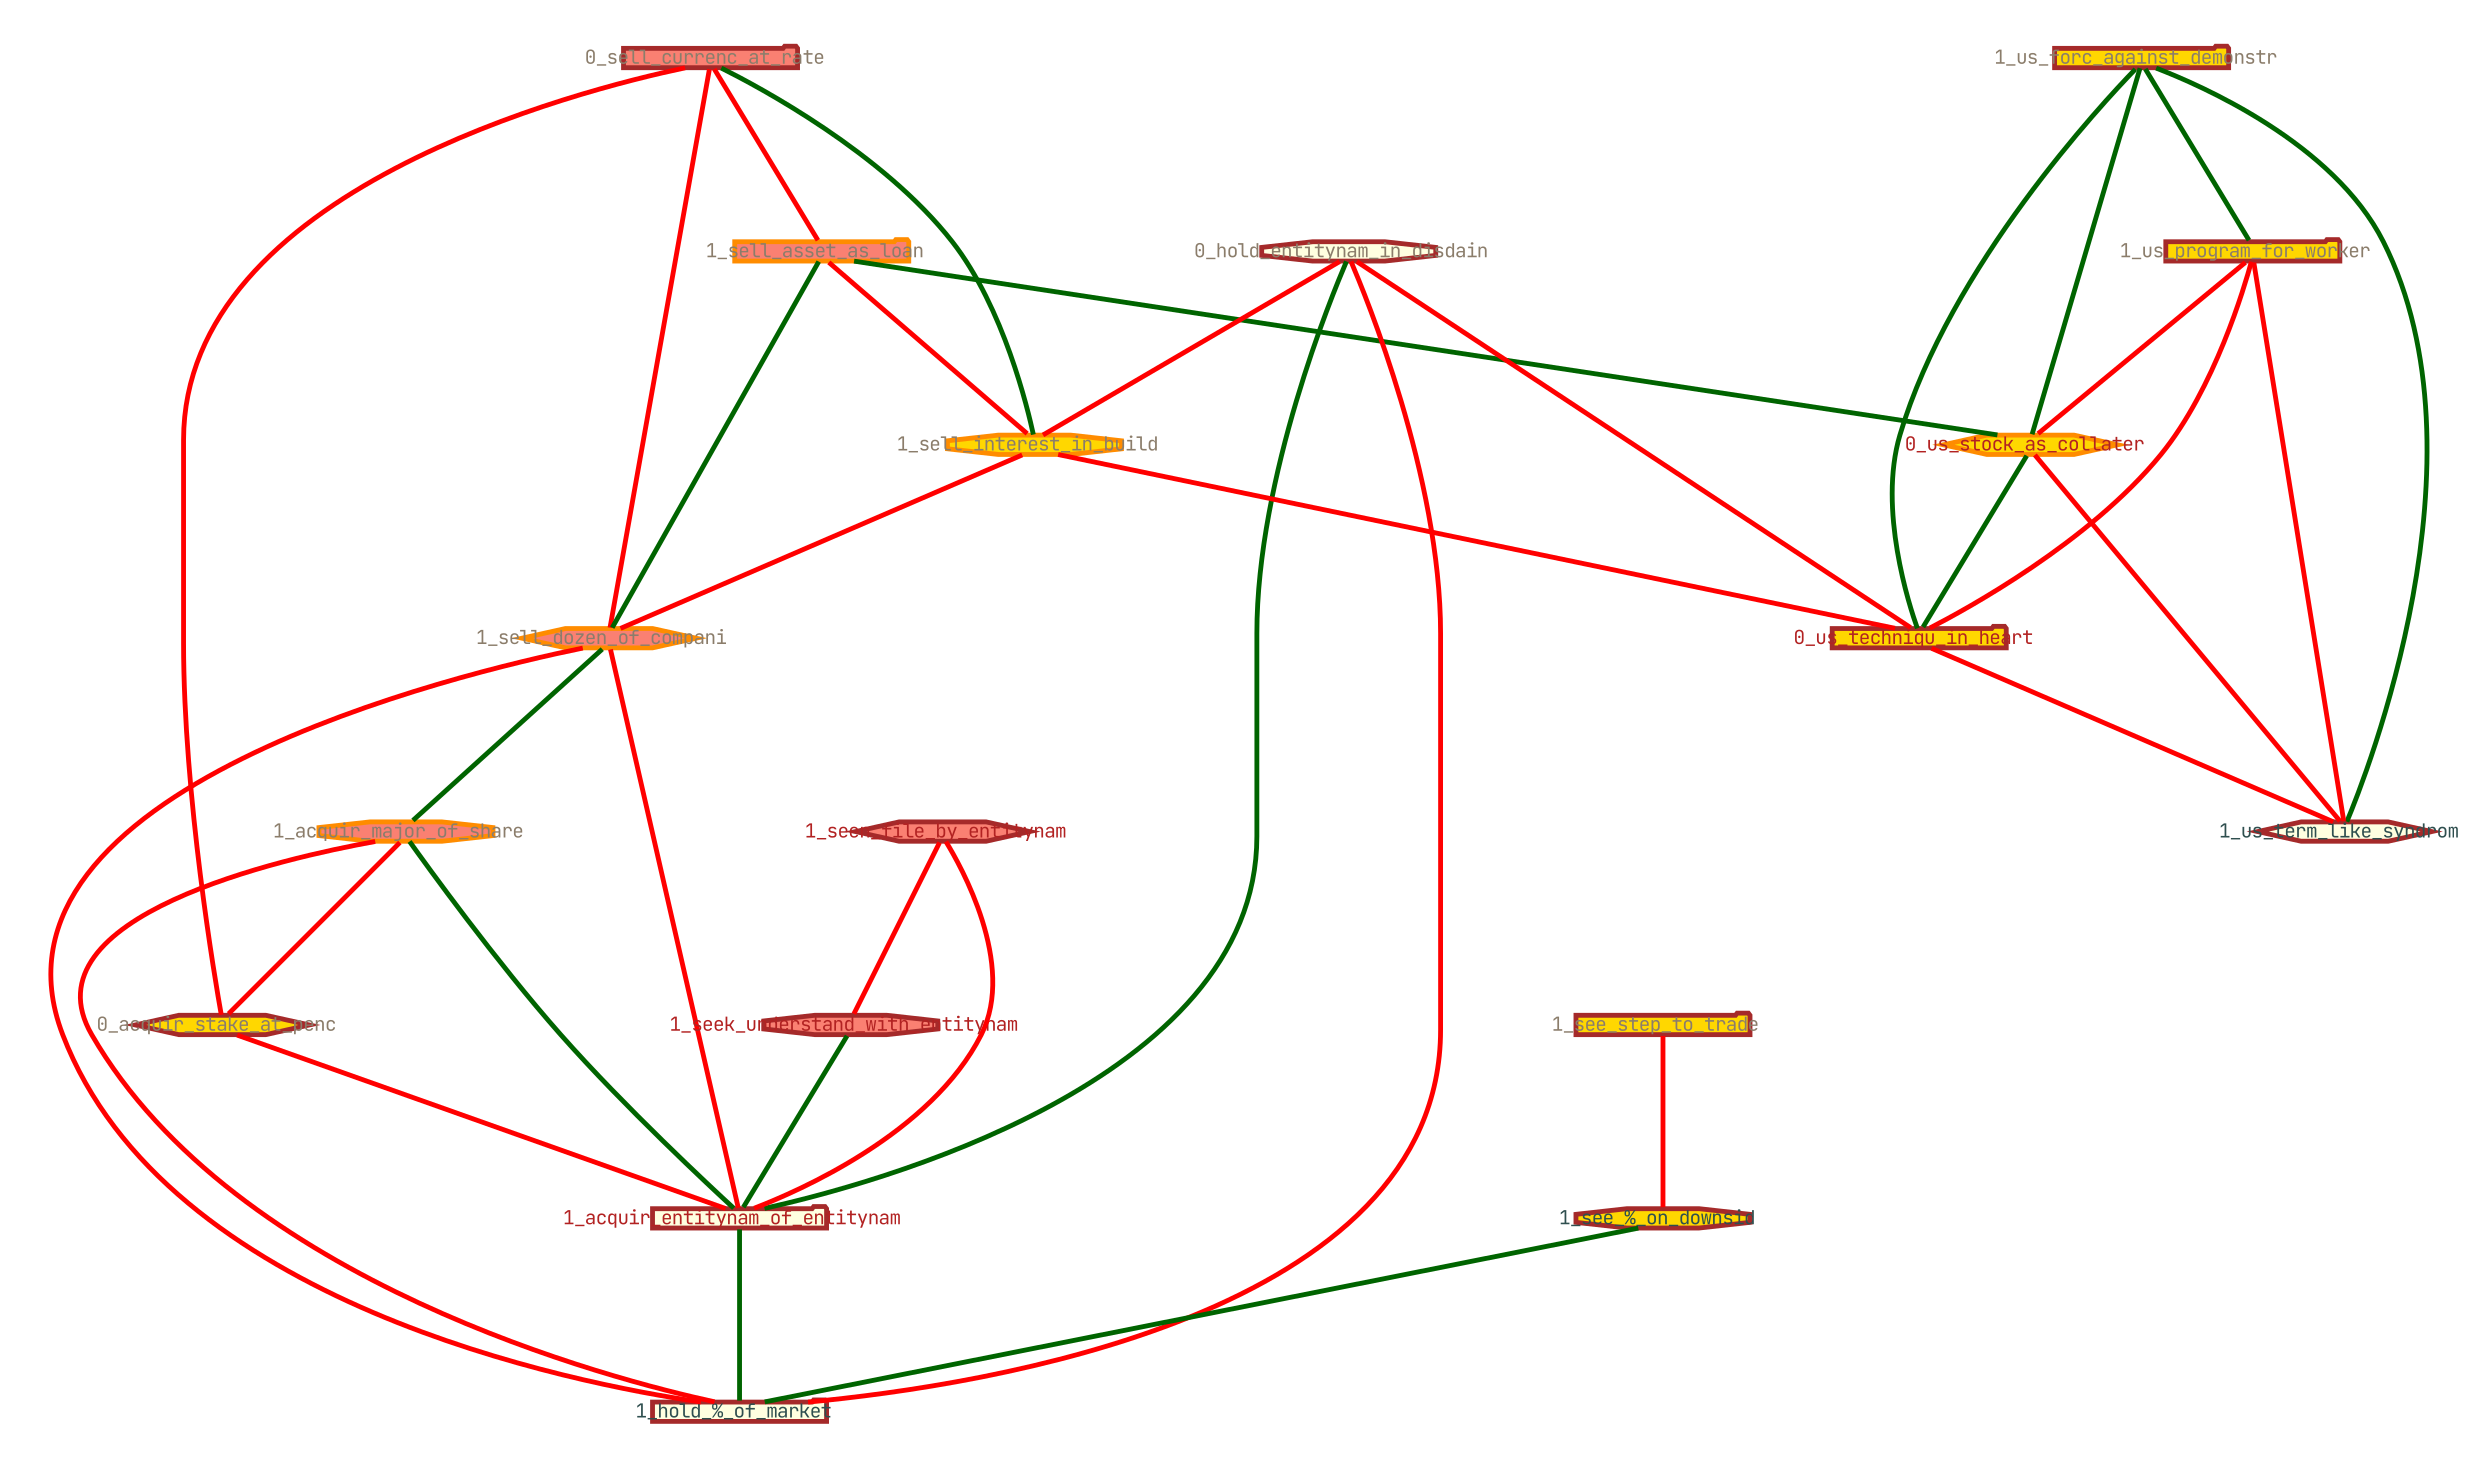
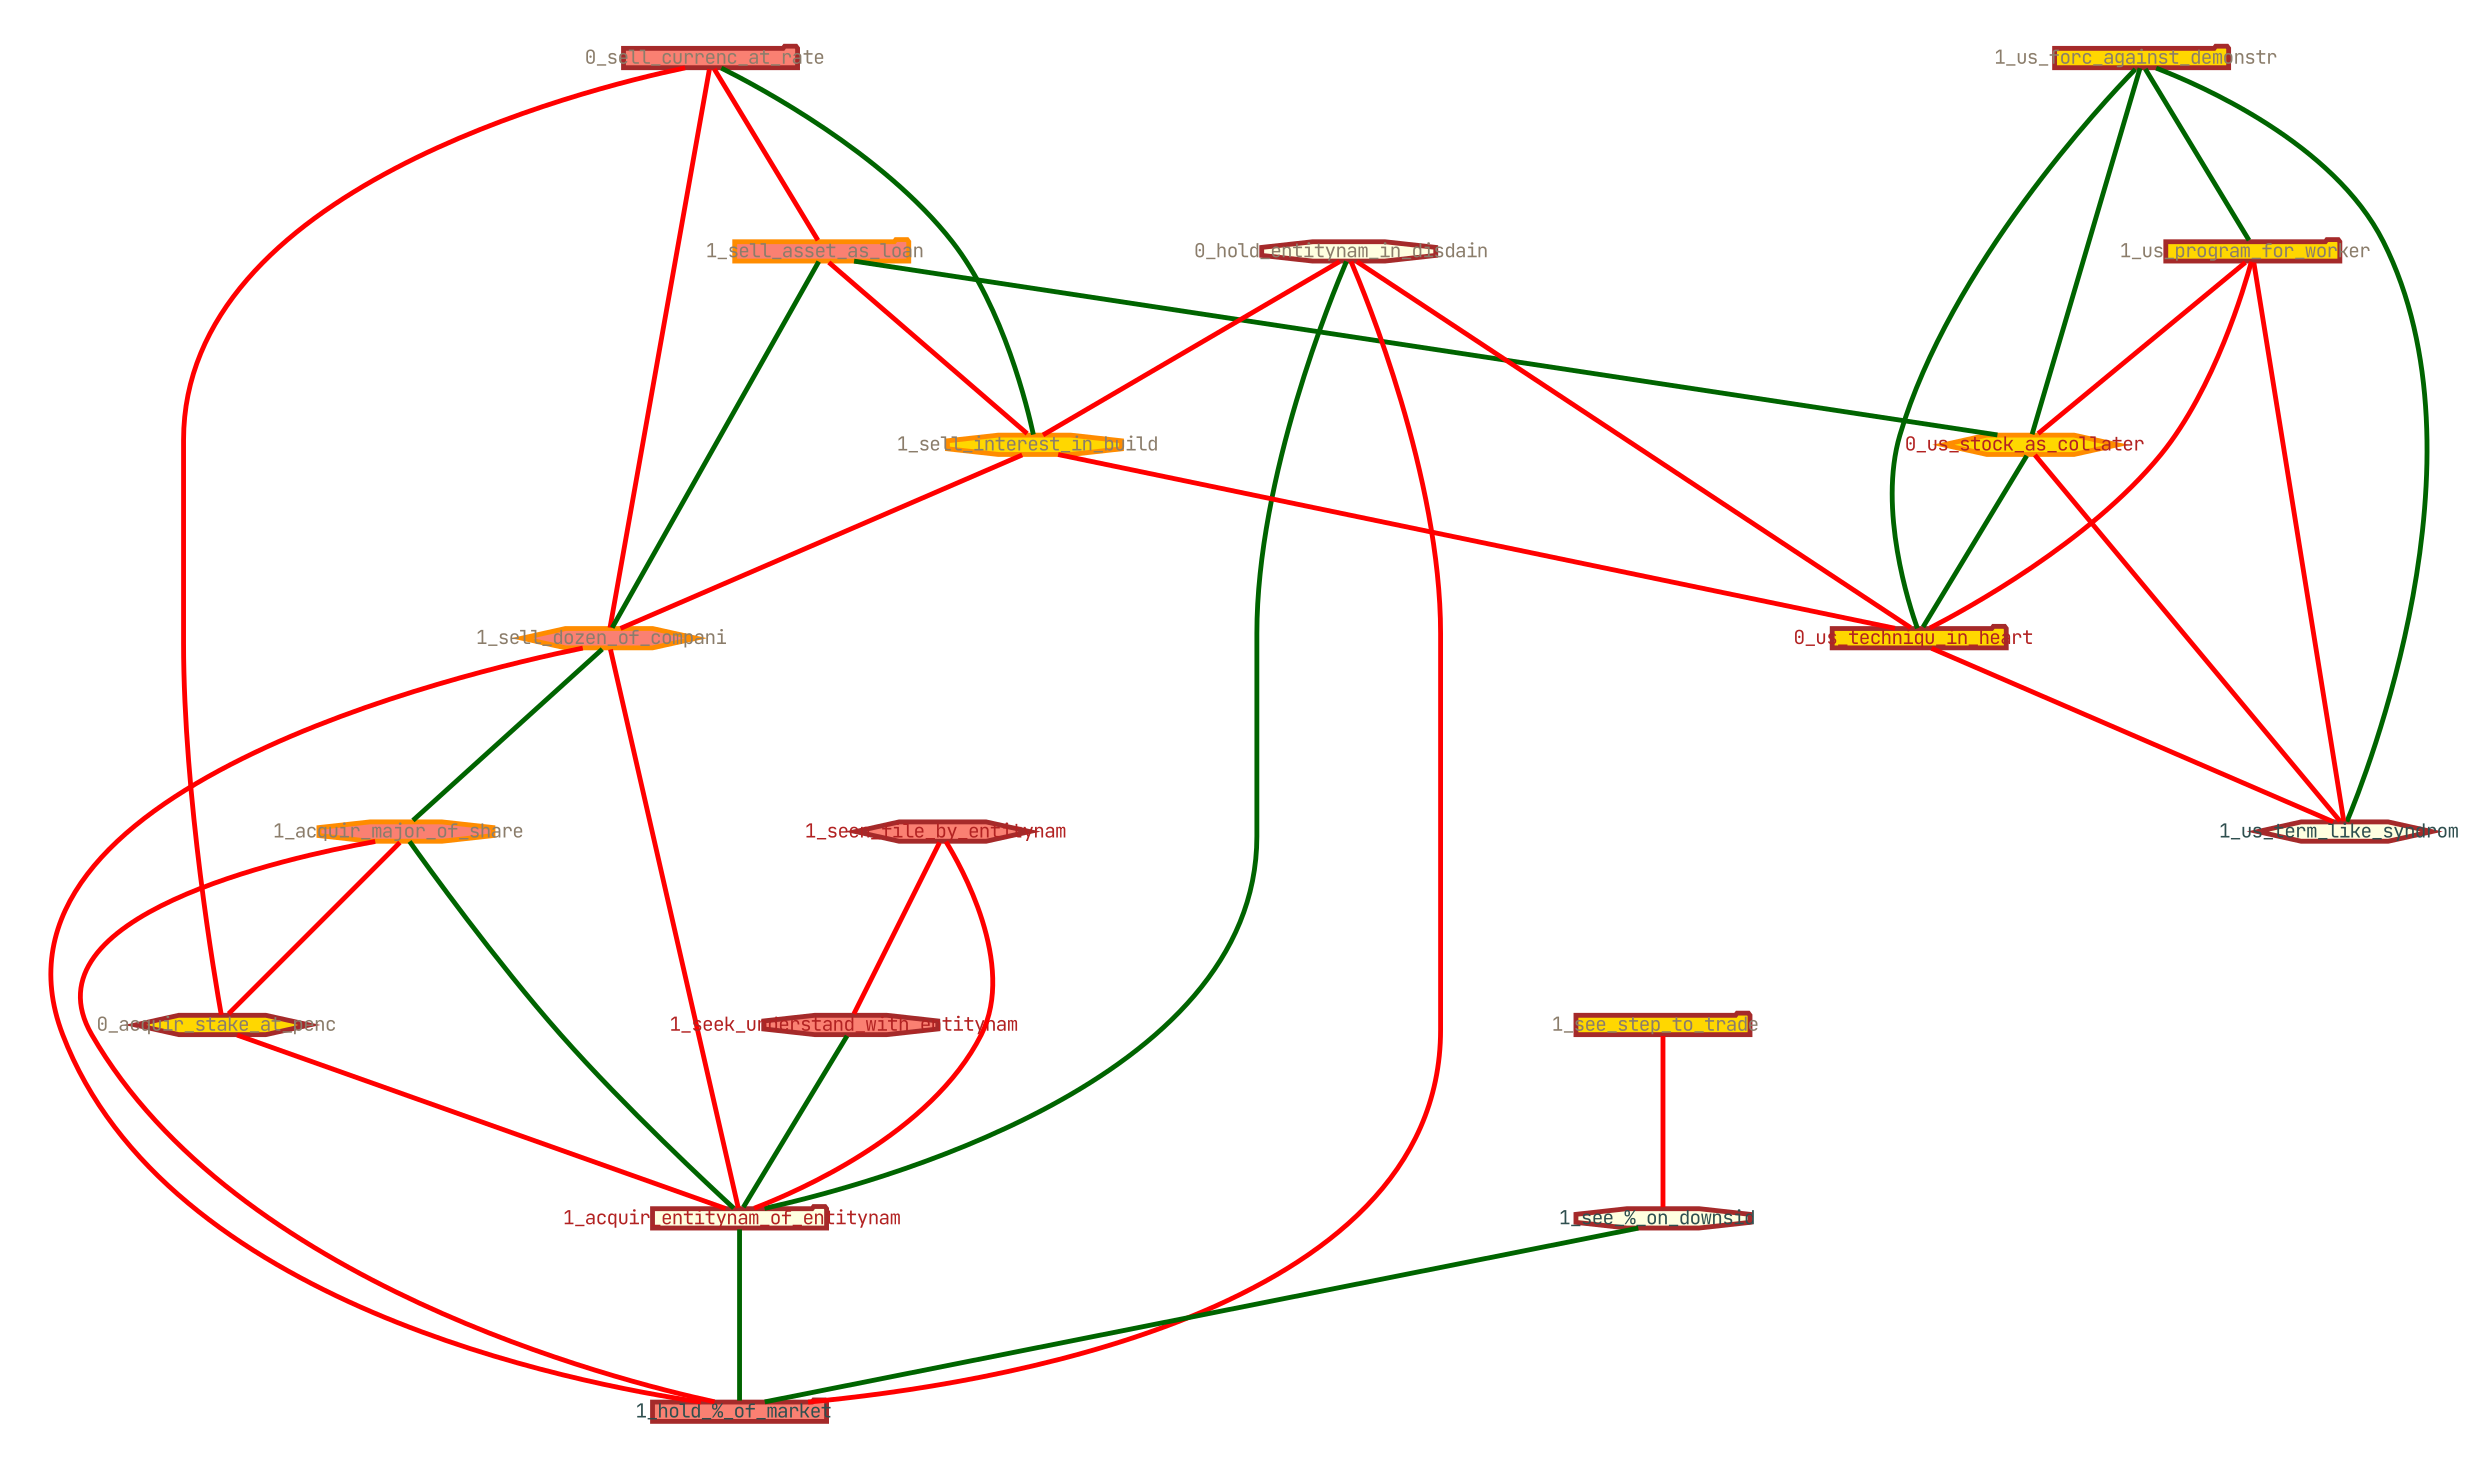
node "1_see_%_on_downsid": fillcolor gold -> lightyellow
node "1_hold_%_of_market": fillcolor lightyellow -> salmon
